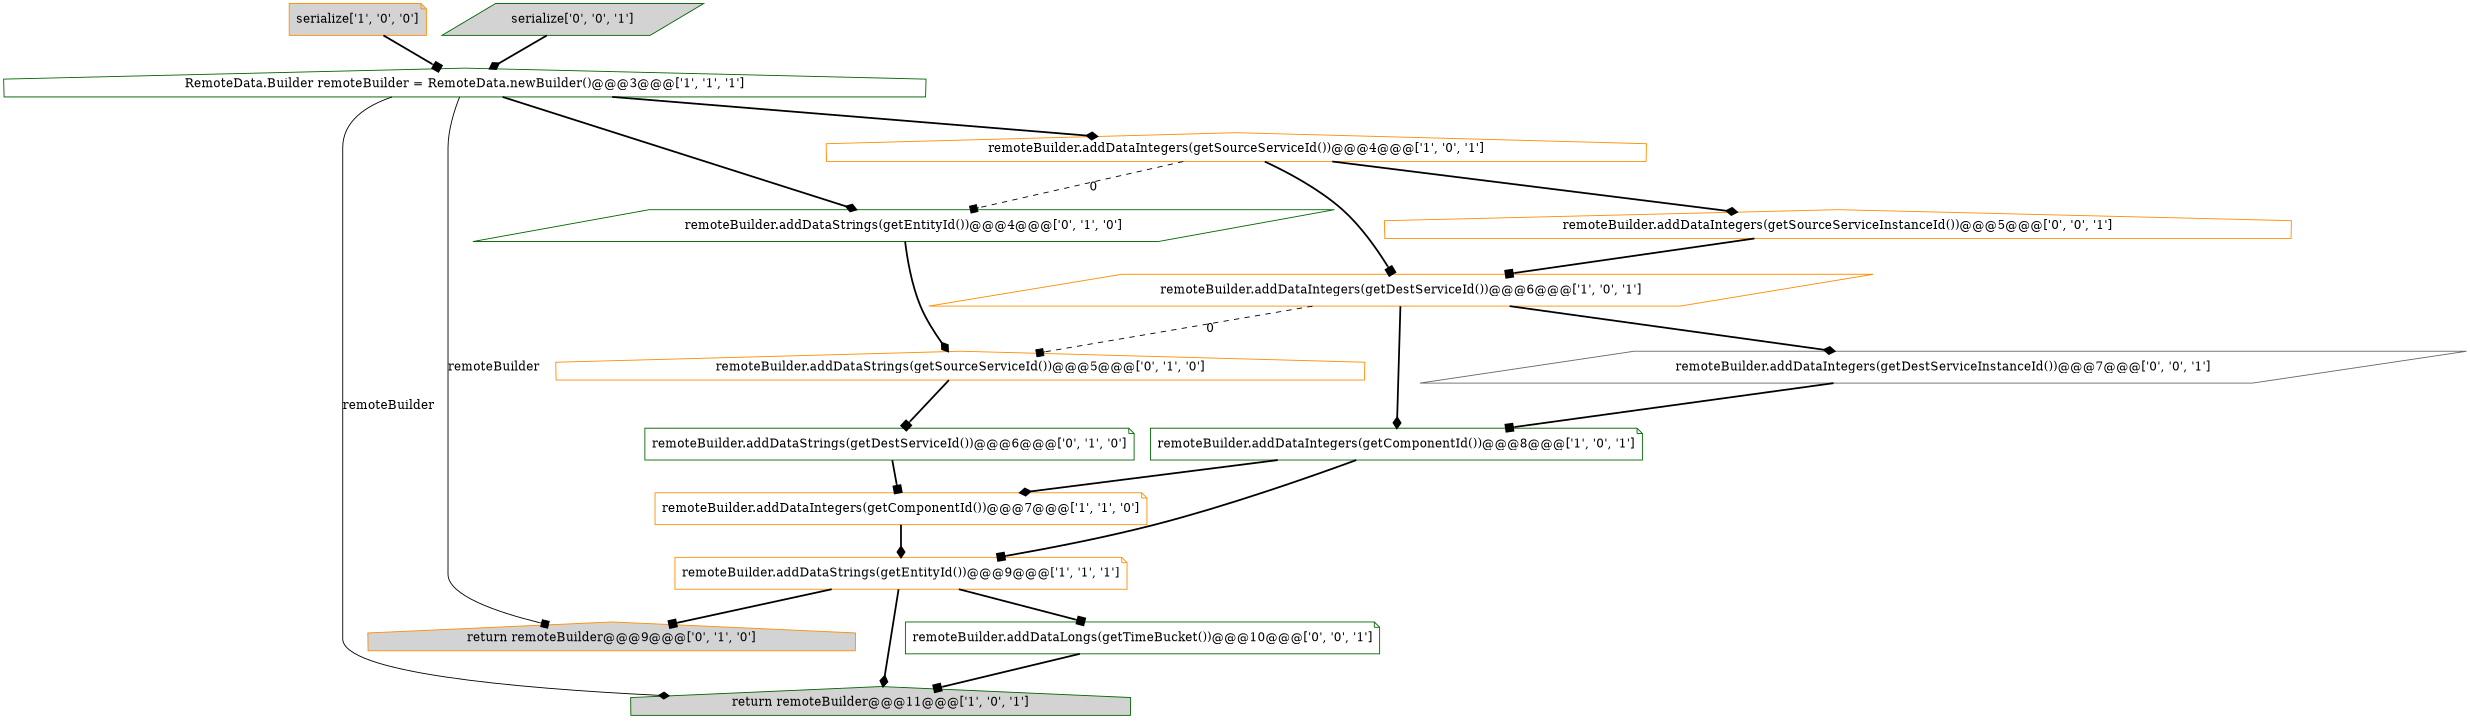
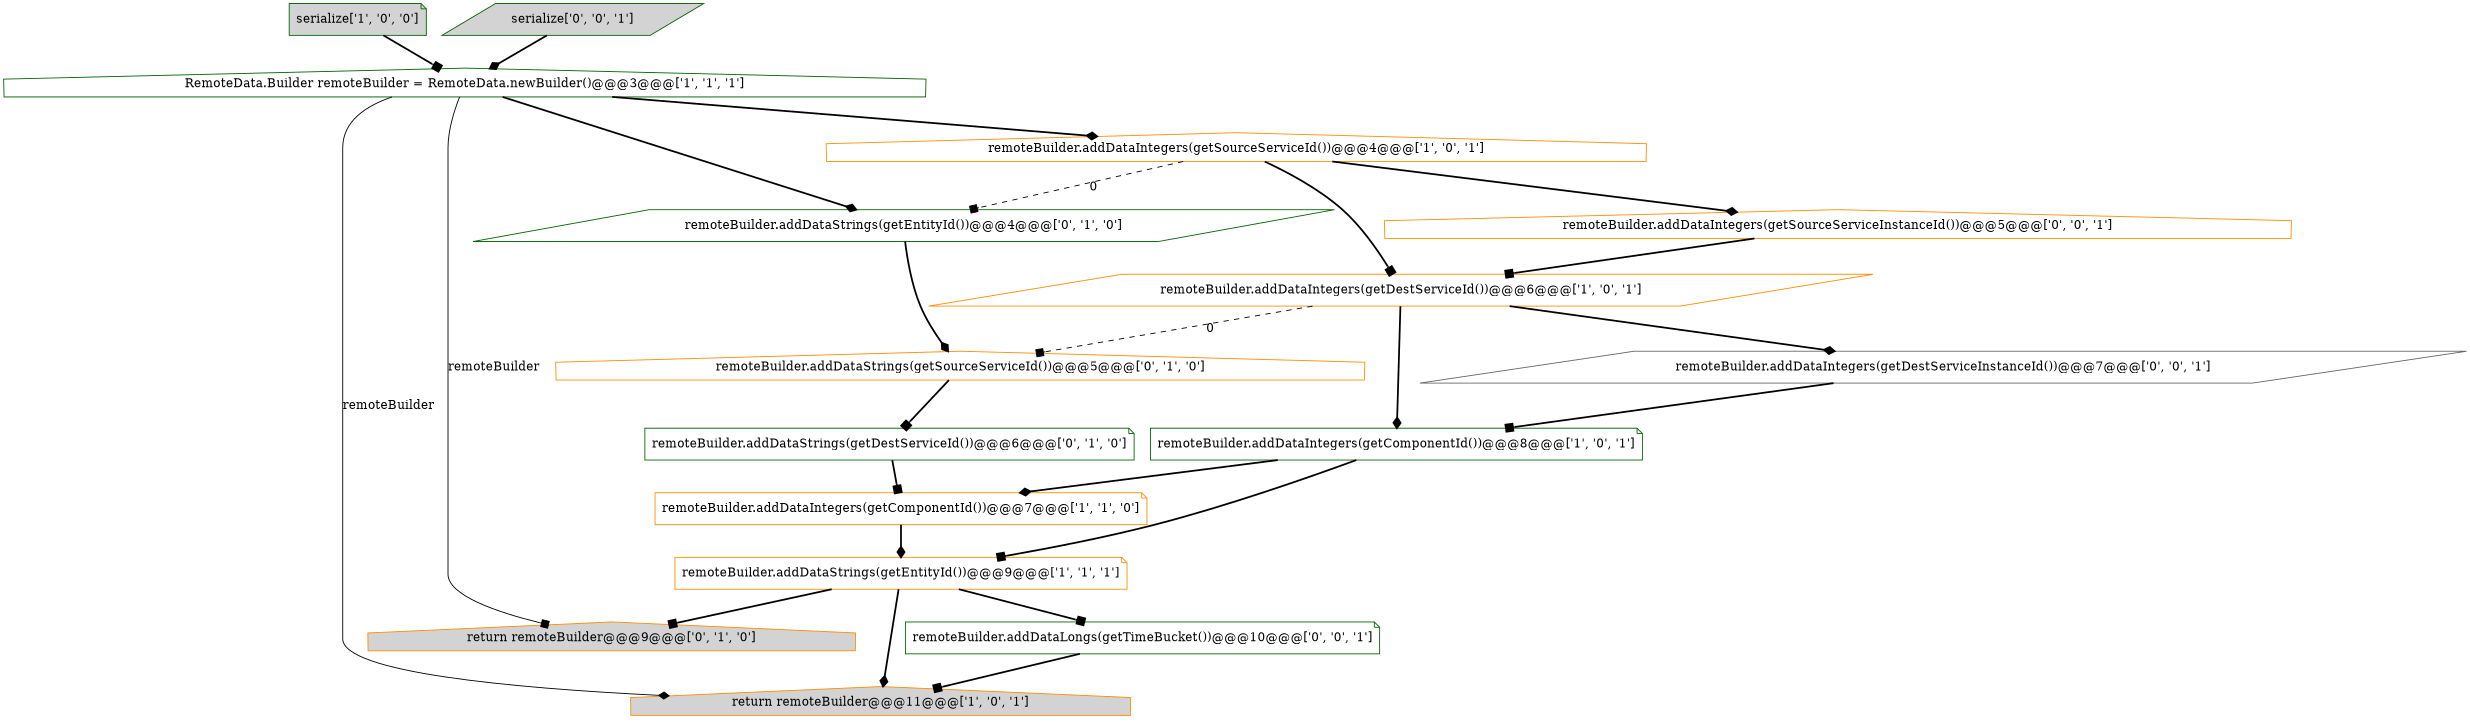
node "serialize['1', '0', '0']": color darkorange -> darkgreen
node "return remoteBuilder@@@11@@@['1', '0', '1']": color darkgreen -> darkorange
